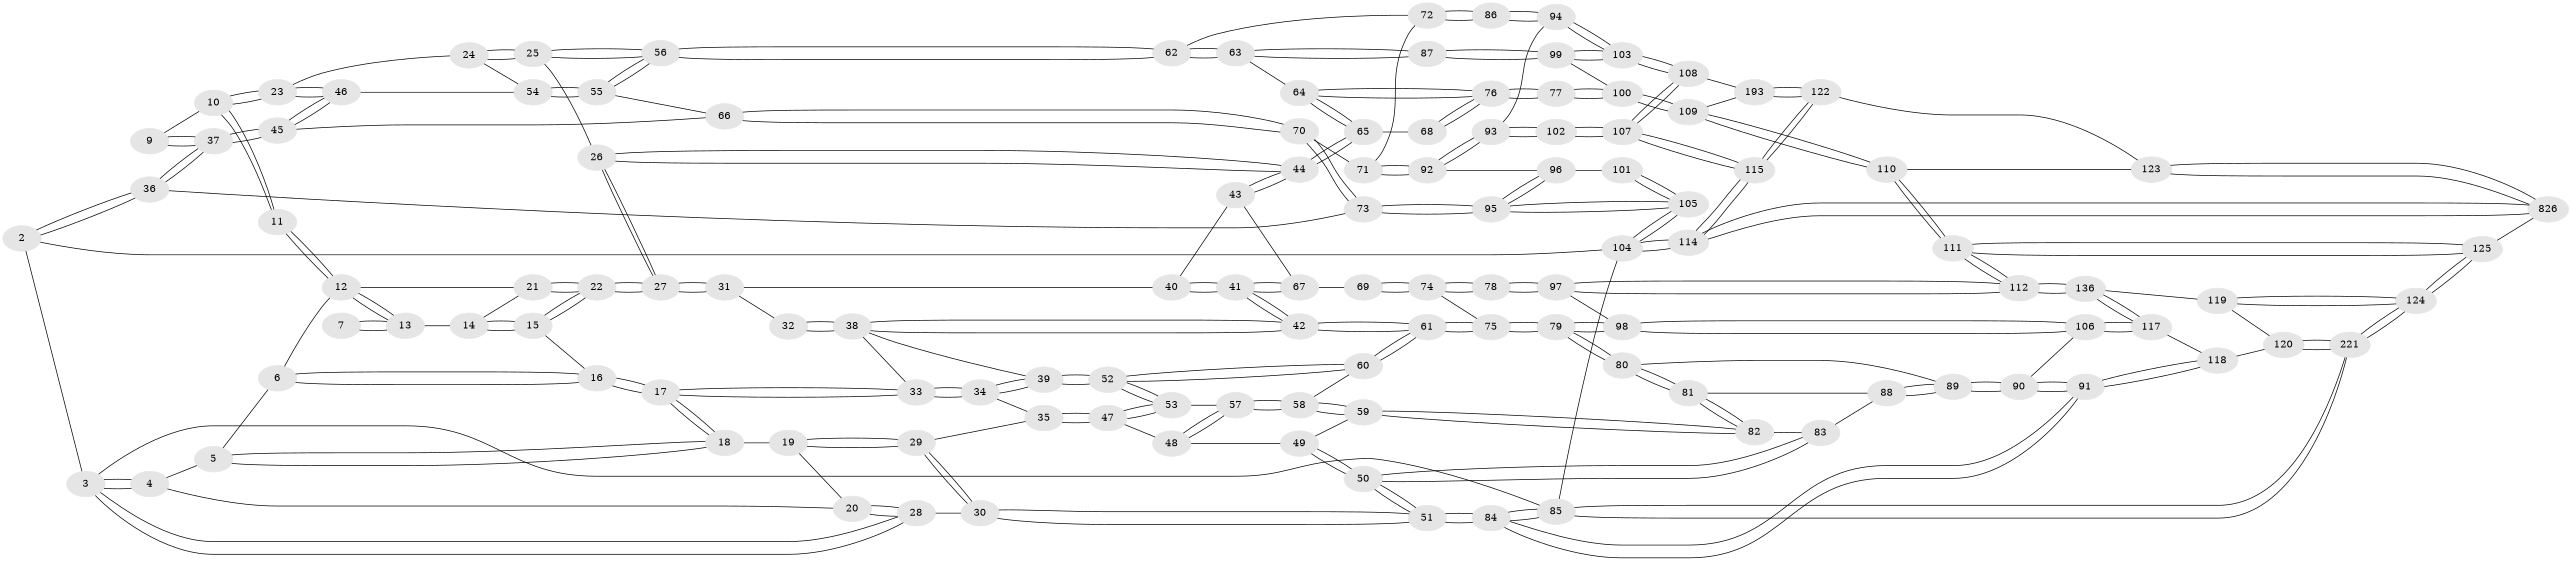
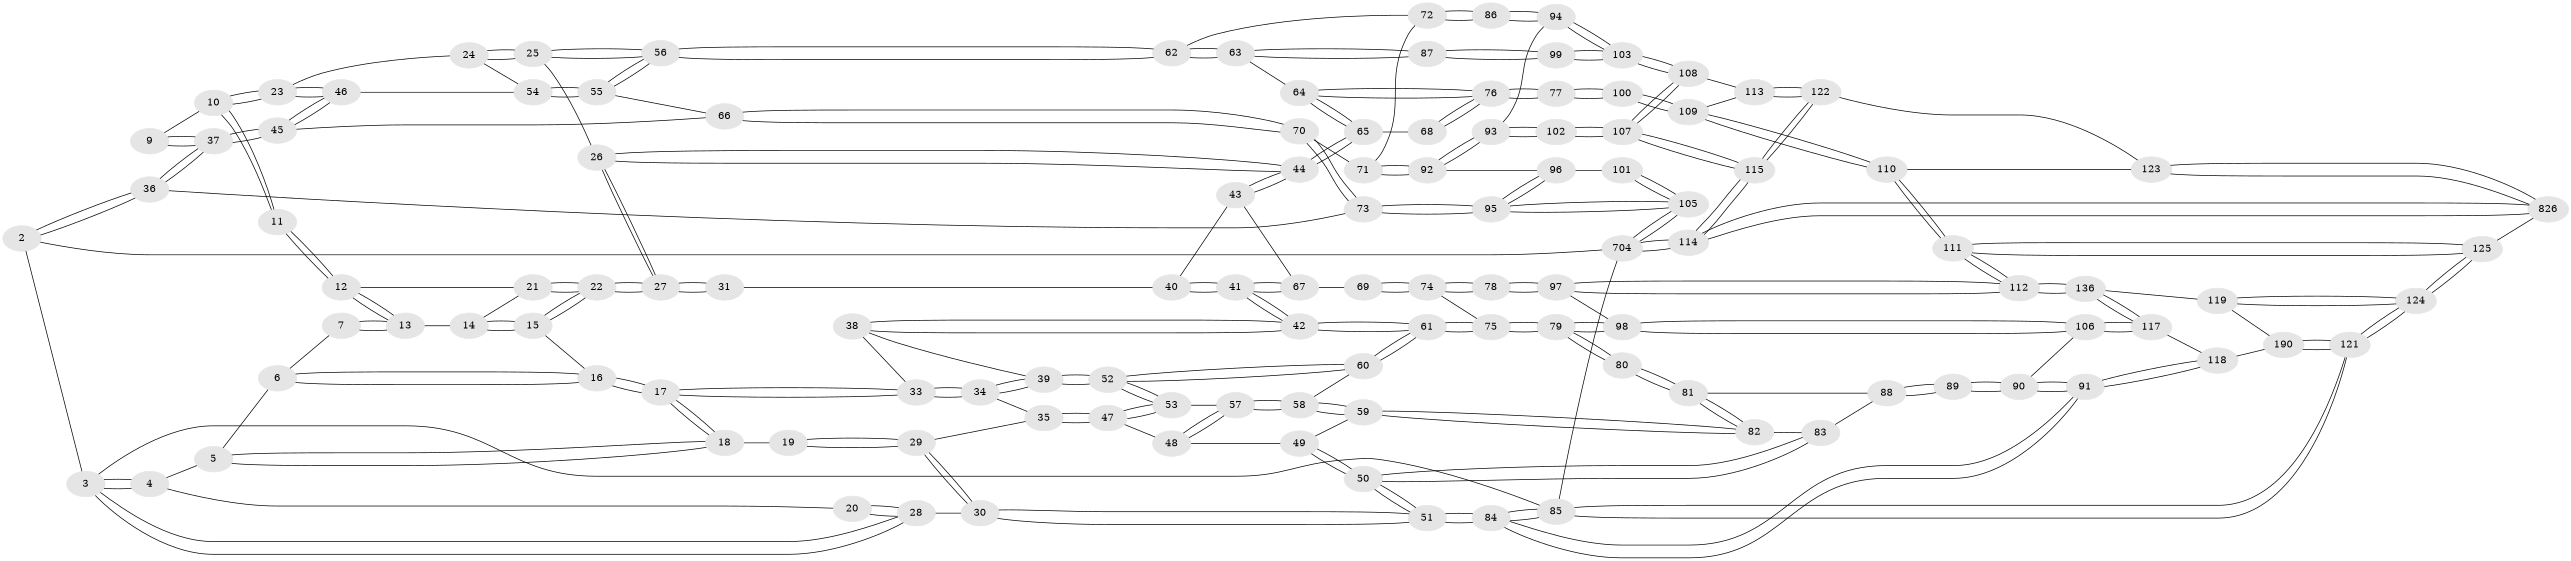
edge "99" -- "100": removed
node "193": label "193" -> "113"
node "104": label "104" -> "704"
node "32": removed
edge "12" -- "6": now "7" -- "6"
node "120": label "120" -> "190"
node "221": label "221" -> "121"
edge "80" -- "89": removed
edge "19" -- "20": removed
